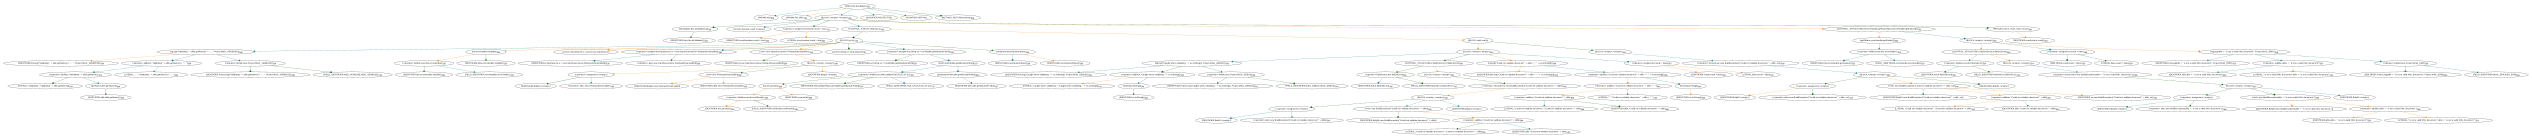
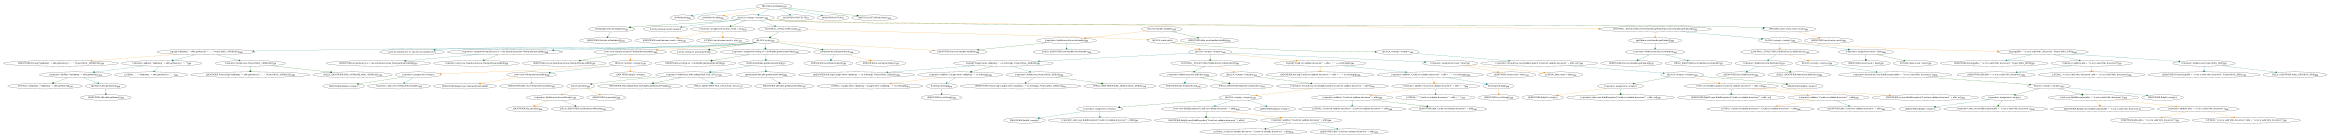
edge "(BLOCK,try,try)" -> "(init,errorHandler.init(afile))": now "(BLOCK,try,try)" -> "(IDENTIFIER,this,errorHandler.init(afile))"
edge "(BLOCK,try,try)" -> "(LOCAL,InputSource is: org.xml.sax.InputSource)": color darkorange -> teal
